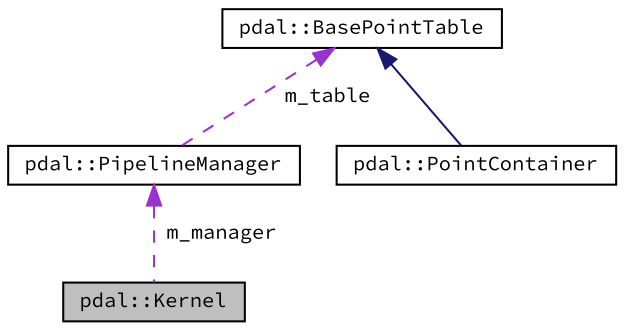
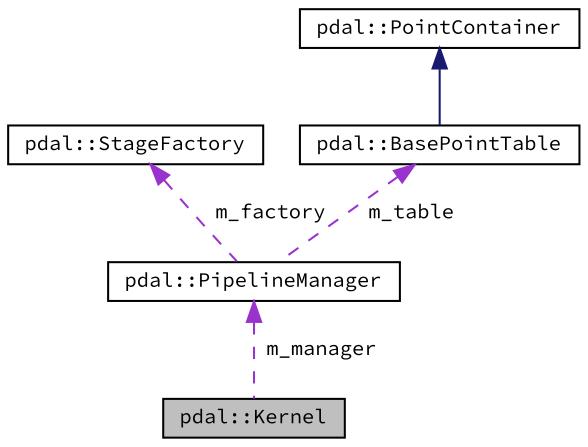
edge "pdal::PointContainer" -> "pdal::BasePointTable": reversed
node "pdal::StageFactory": added
